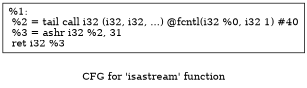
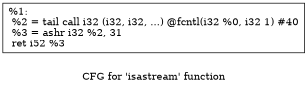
node "%1:": text "ret i32 %3" -> "ret i52 %3"
